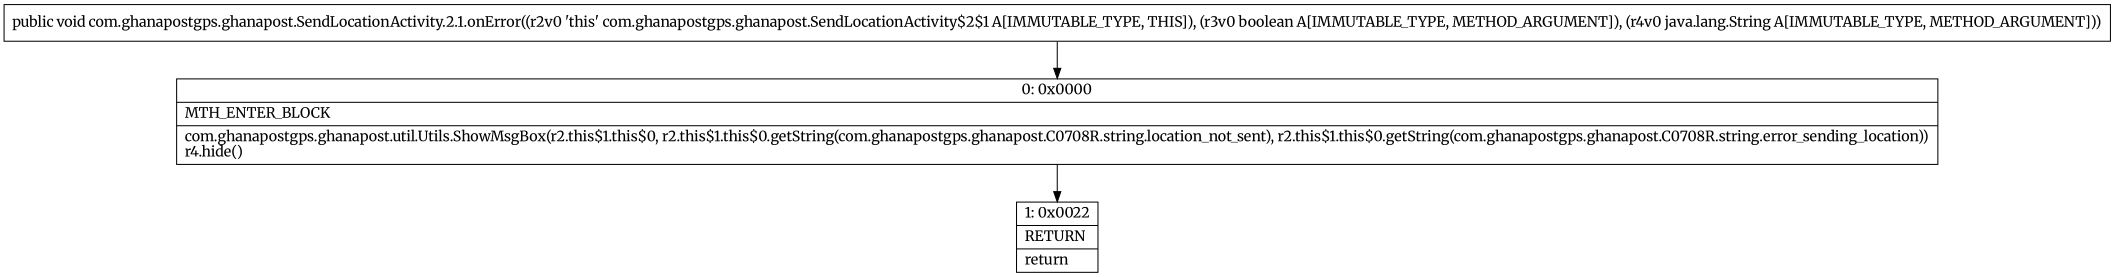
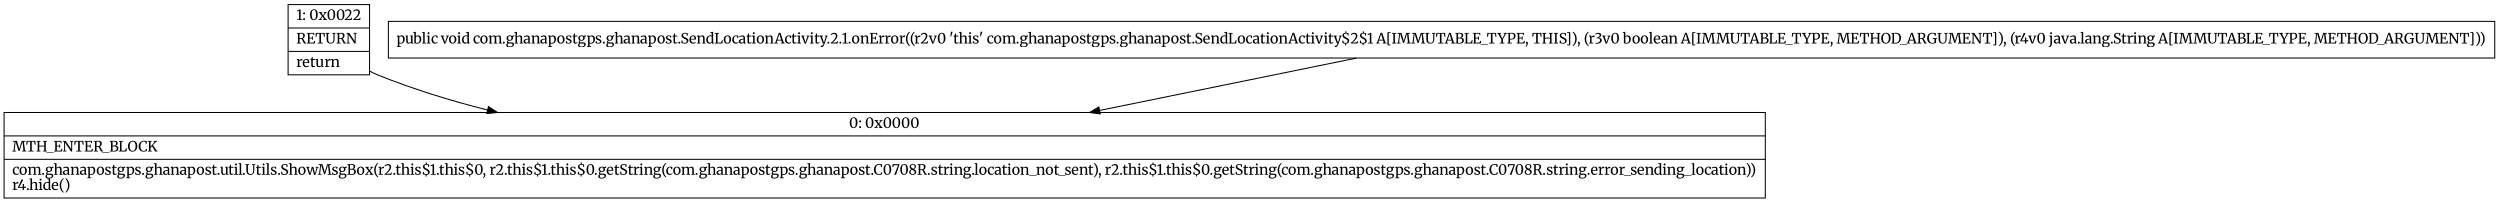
edge "0: 0x0000" -> "1: 0x0022": reversed
